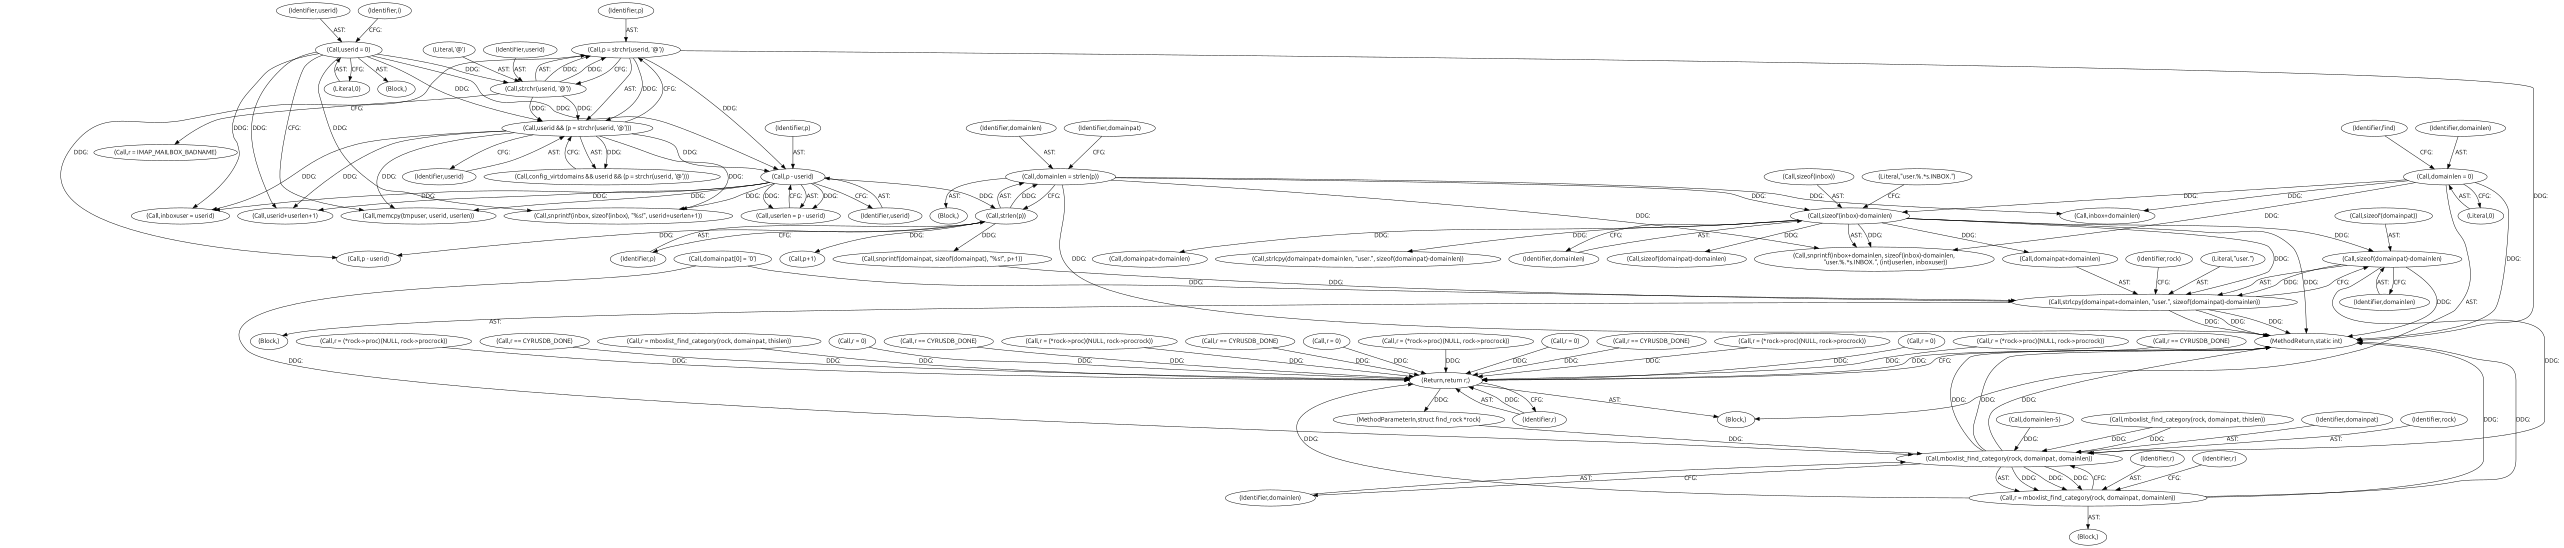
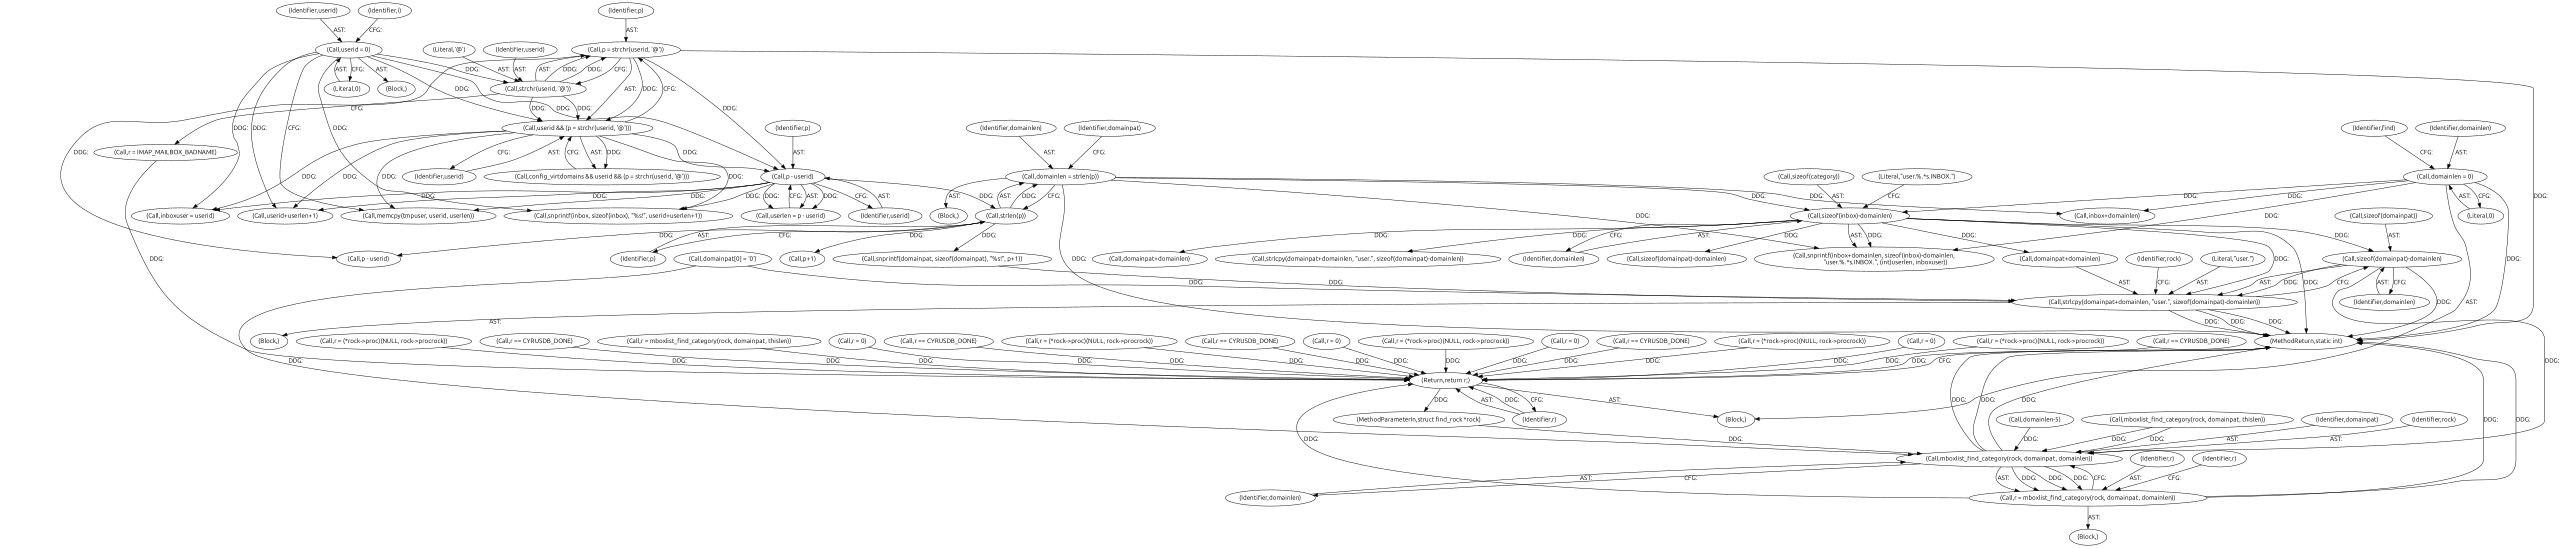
node "(Call,sizeof(inbox))": label "(Call,sizeof(inbox))" -> "(Call,sizeof(category))"
edge "(Call,r = IMAP_MAILBOX_BADNAME)" -> "(Return,return r;)": added, label "DDG:"
